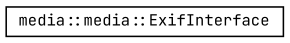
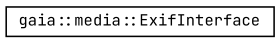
node "media::media::ExifInterface": label "media::media::ExifInterface" -> "gaia::media::ExifInterface"
